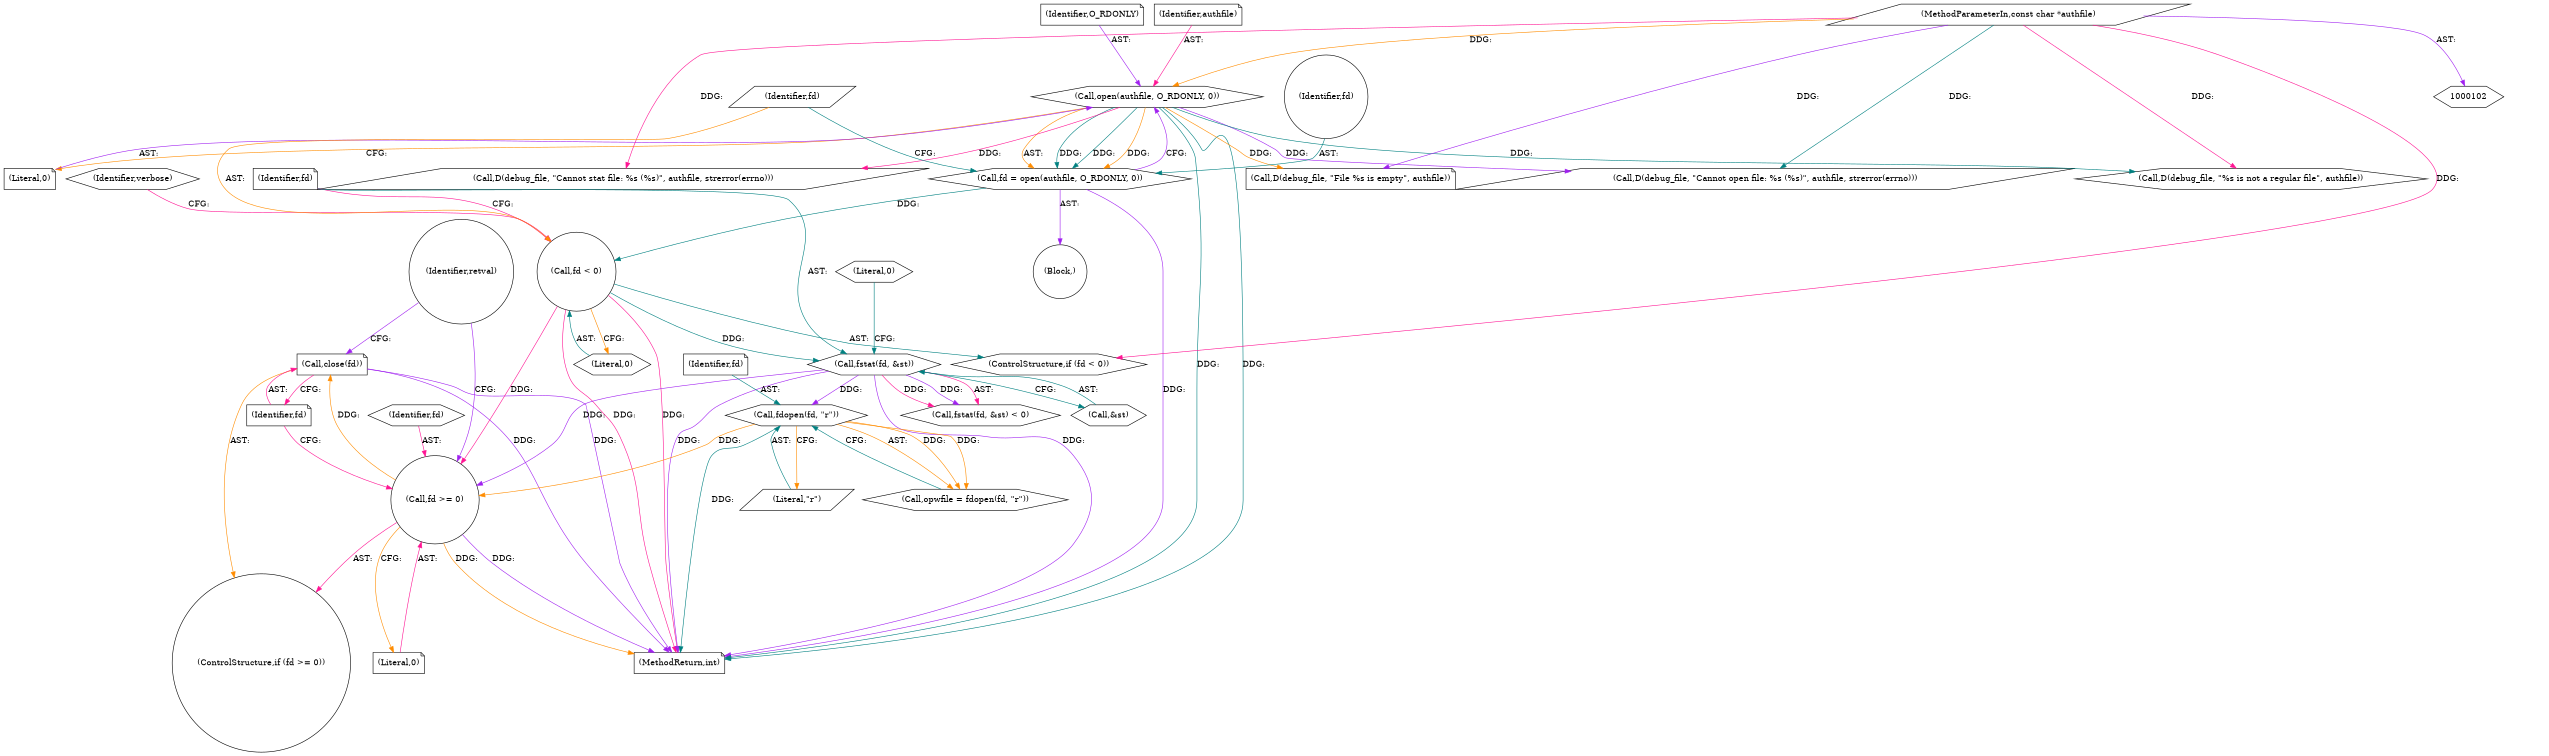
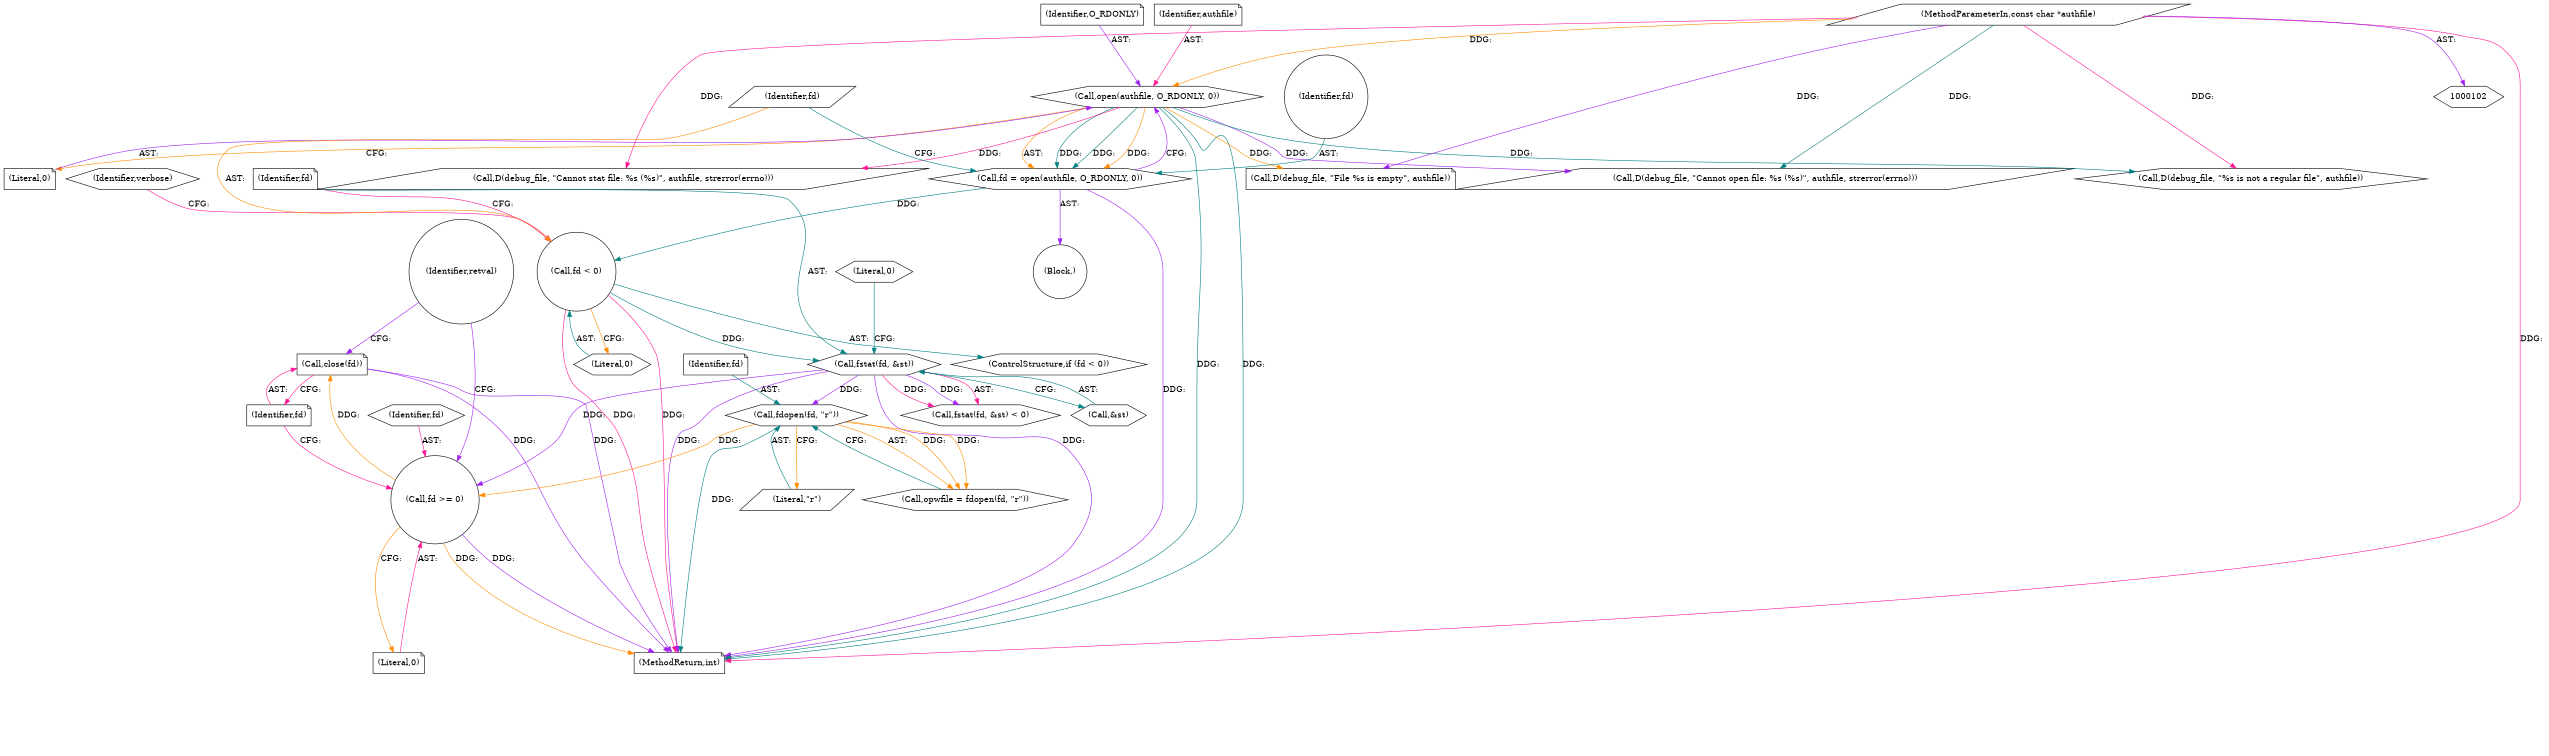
edge "(MethodParameterIn,const char *authfile)" -> "(ControlStructure,if (fd < 0))": now "(MethodParameterIn,const char *authfile)" -> "(MethodReturn,int)"
edge "(Call,fd < 0)" -> "(Call,fd >= 0)": removed, label "DDG:"
node "(ControlStructure,if (fd >= 0))": removed
